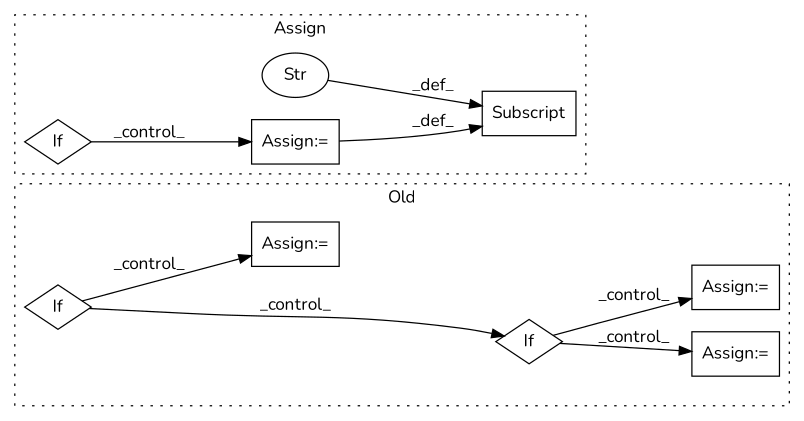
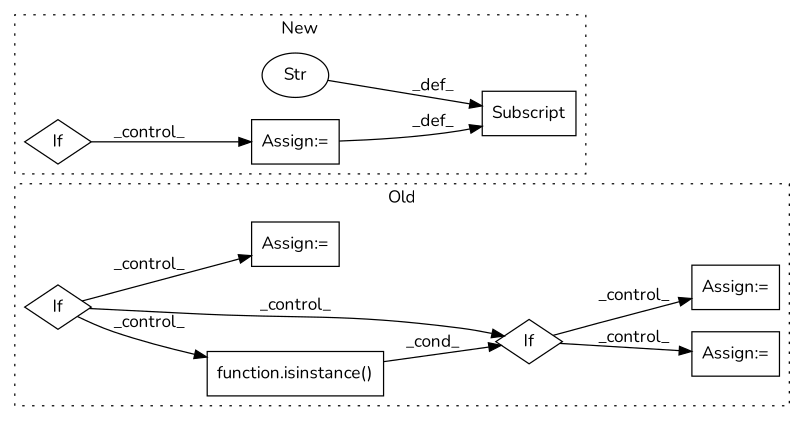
cluster "Assign": label "Assign" -> "New"
node "function.isinstance()": added
